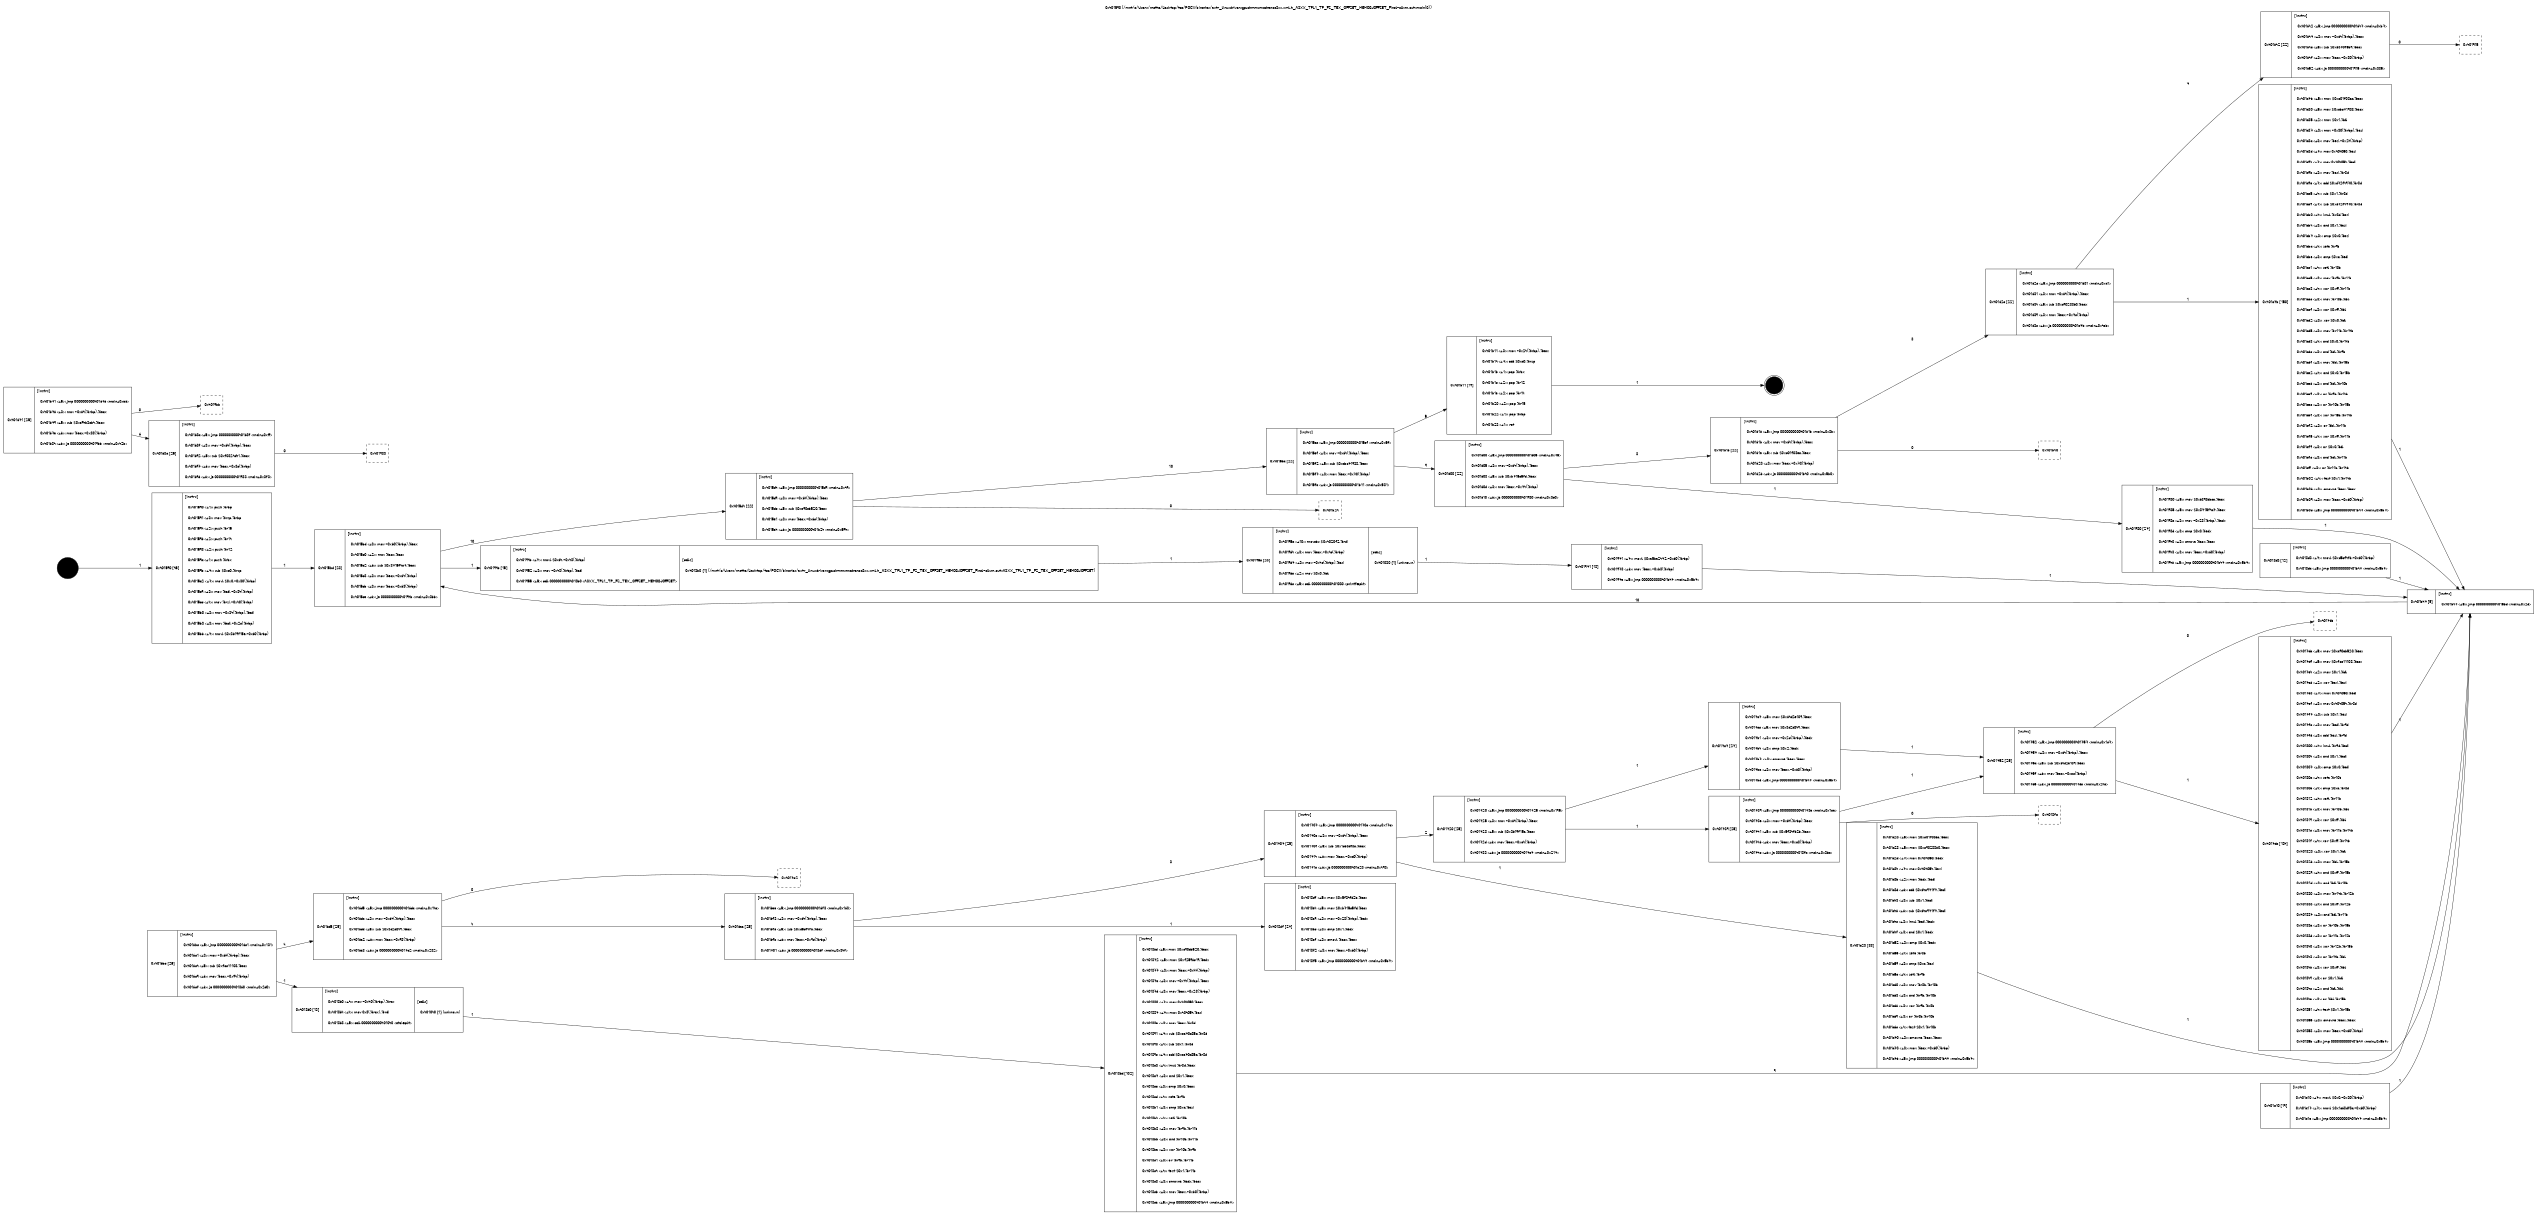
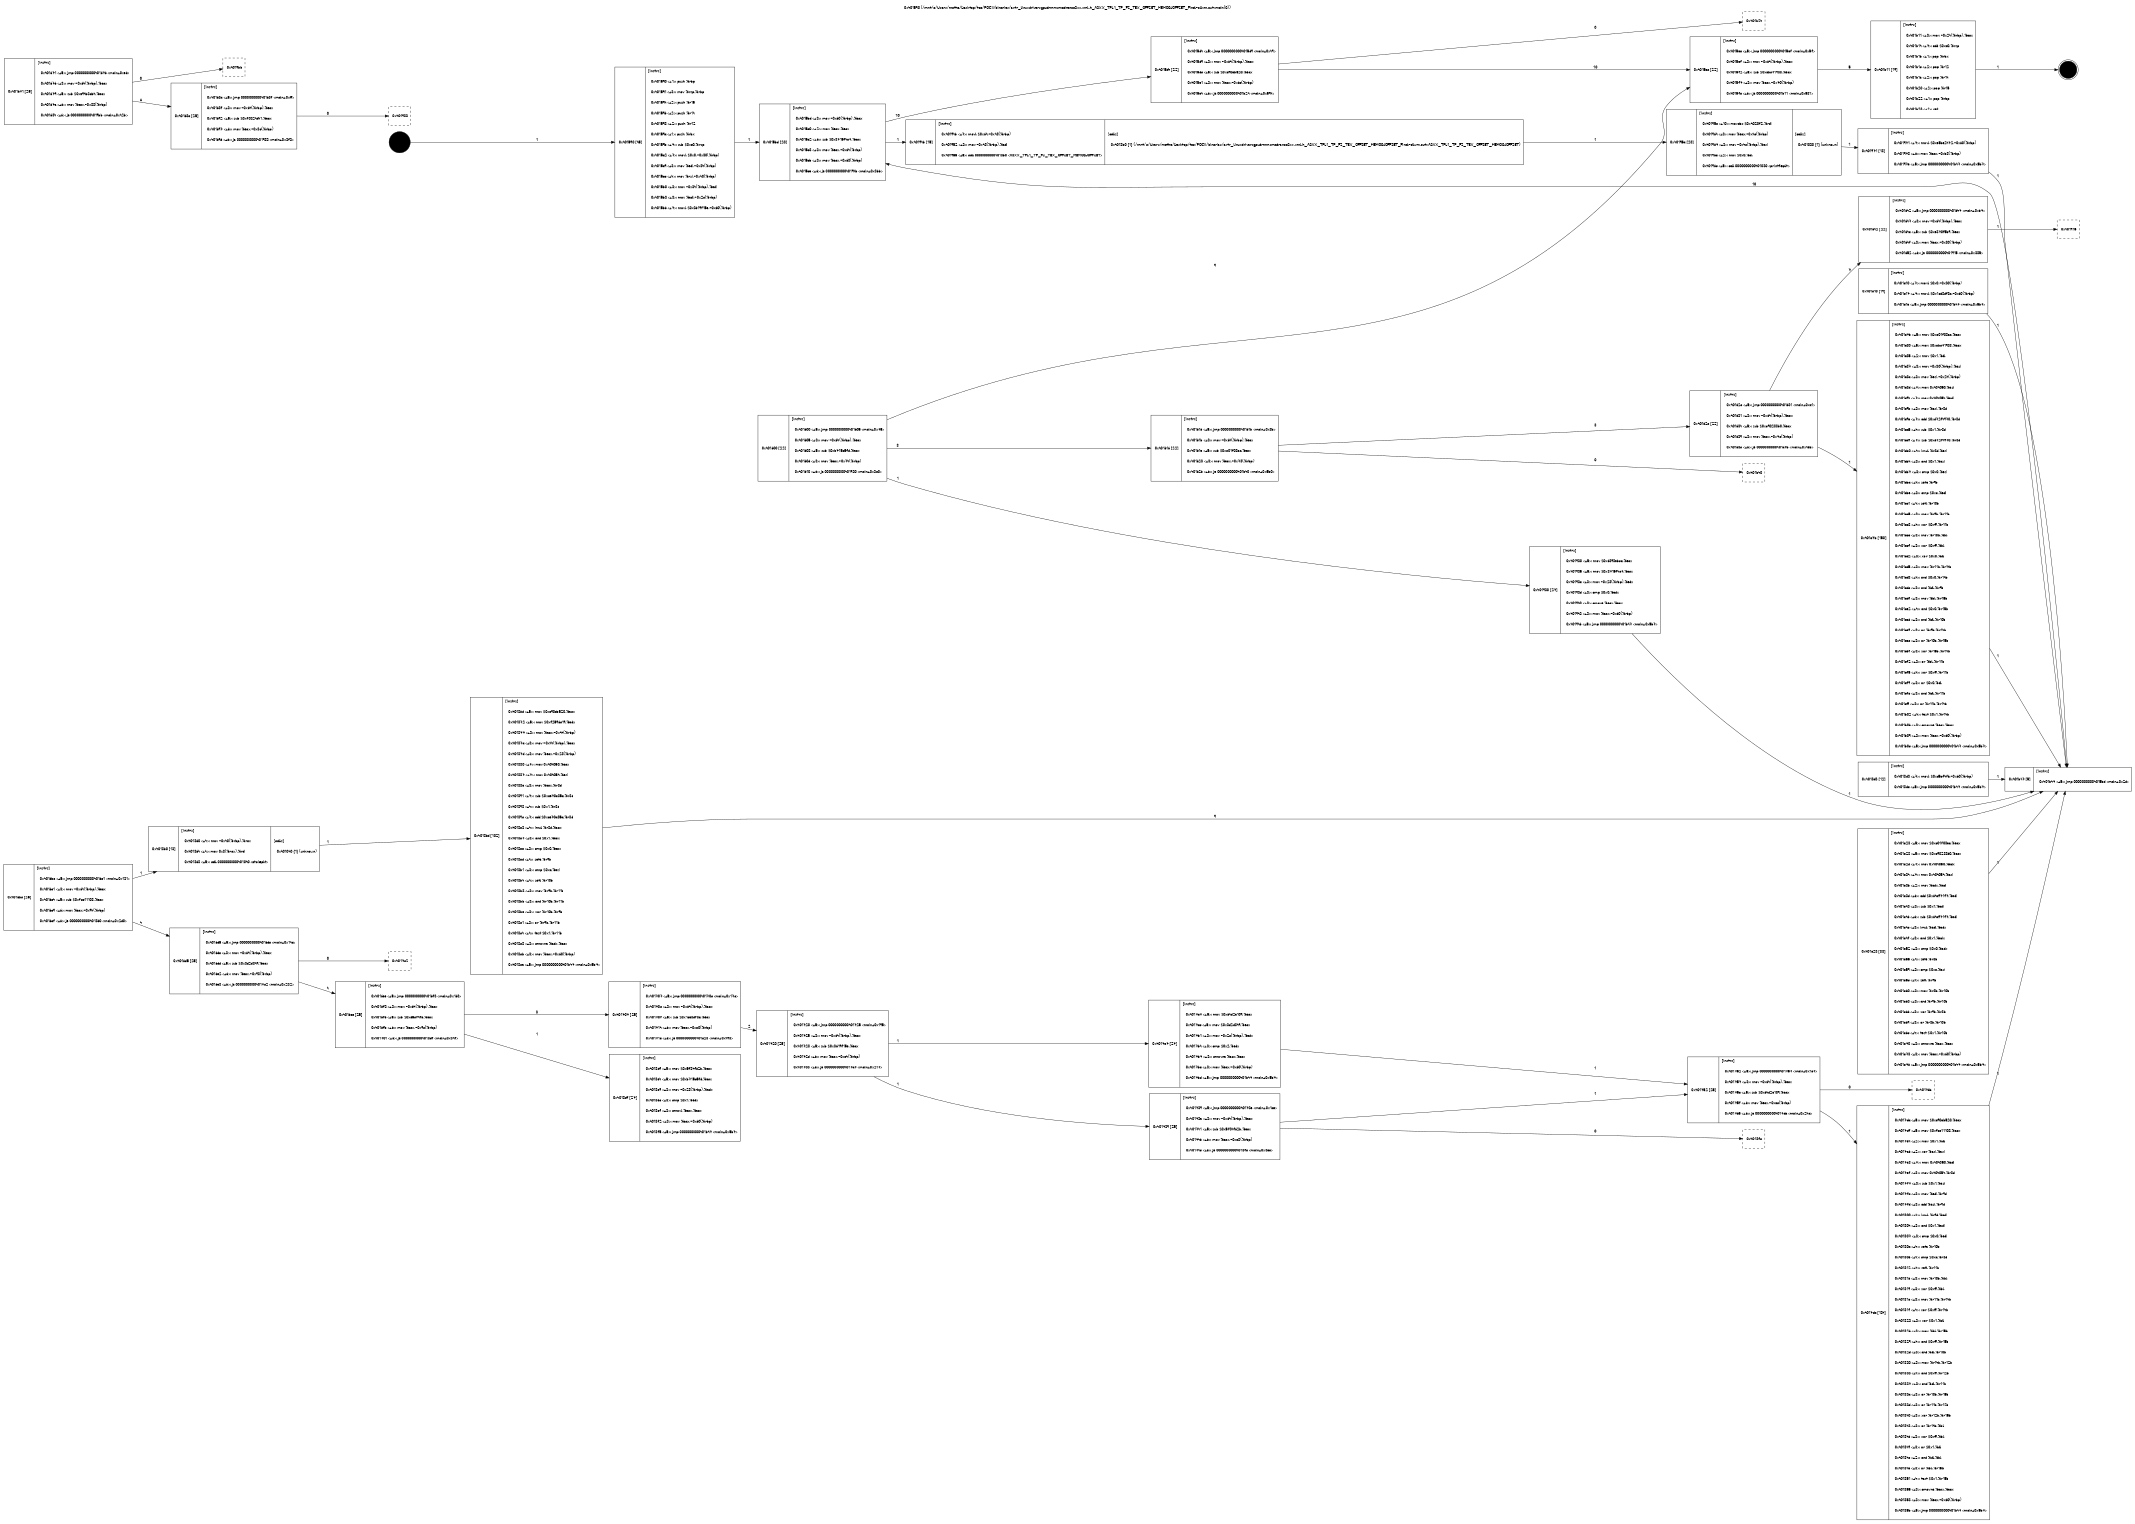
edge "0x401642 [22]" -> "0x401915": label " 0" -> " 1"
edge "0x4015ea [22]" -> "0x401600 [22]": reversed
edge "0x401707 [25]" -> "0x401a23 [88]": removed, label "1"
